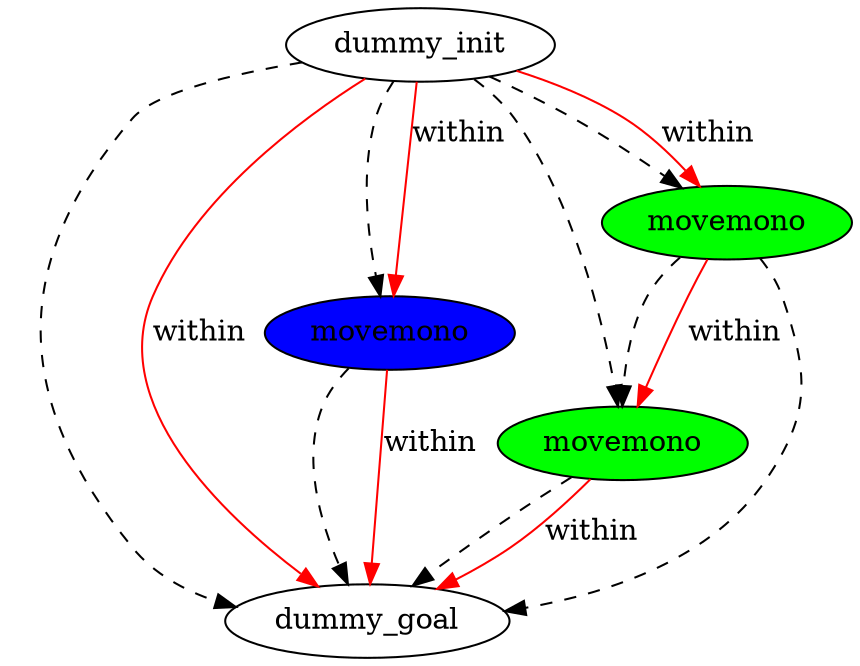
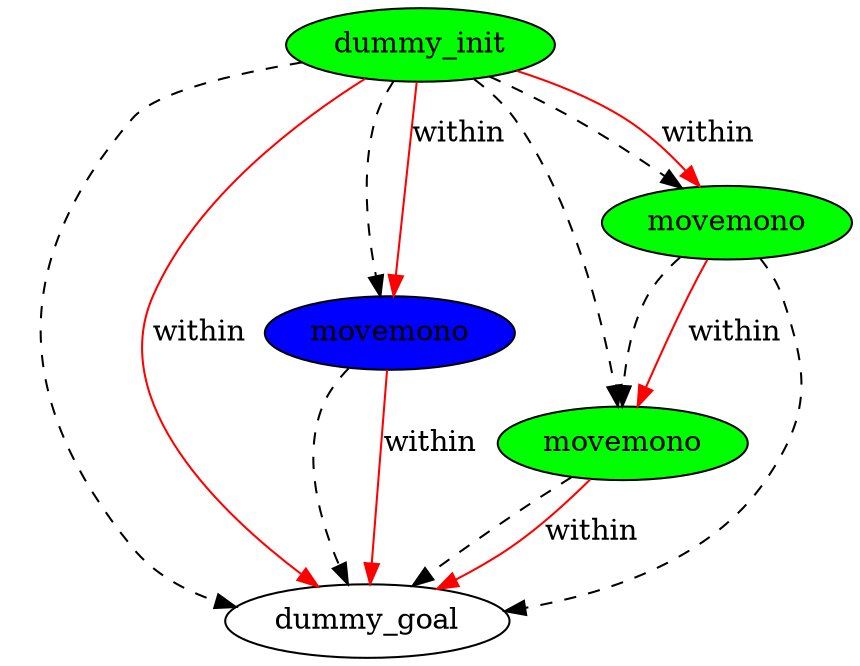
node "dummy_init": fillcolor white -> green
